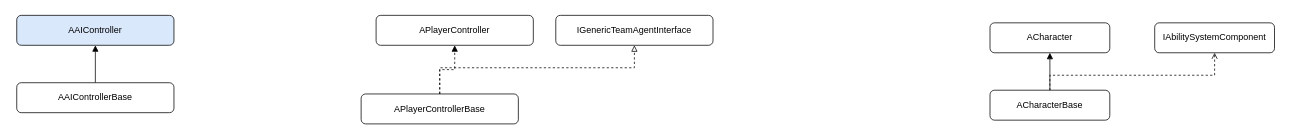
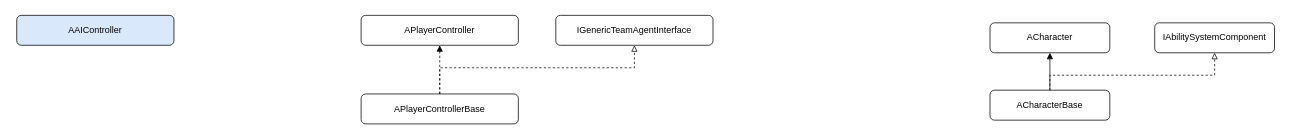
node "APlayerController": moved (454, 30) -> (439, 30)
edge "ACharacterBase" -> "IAbilitySystemComponent": arrowhead open -> block
edge "AAIControllerBase" -> "AAIController": removed
node "AAIControllerBase": removed
